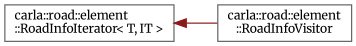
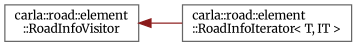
edge "carla::road::element ::RoadInfoVisitor" -> "carla::road::element ::RoadInfoIterator< T, IT >": reversed
